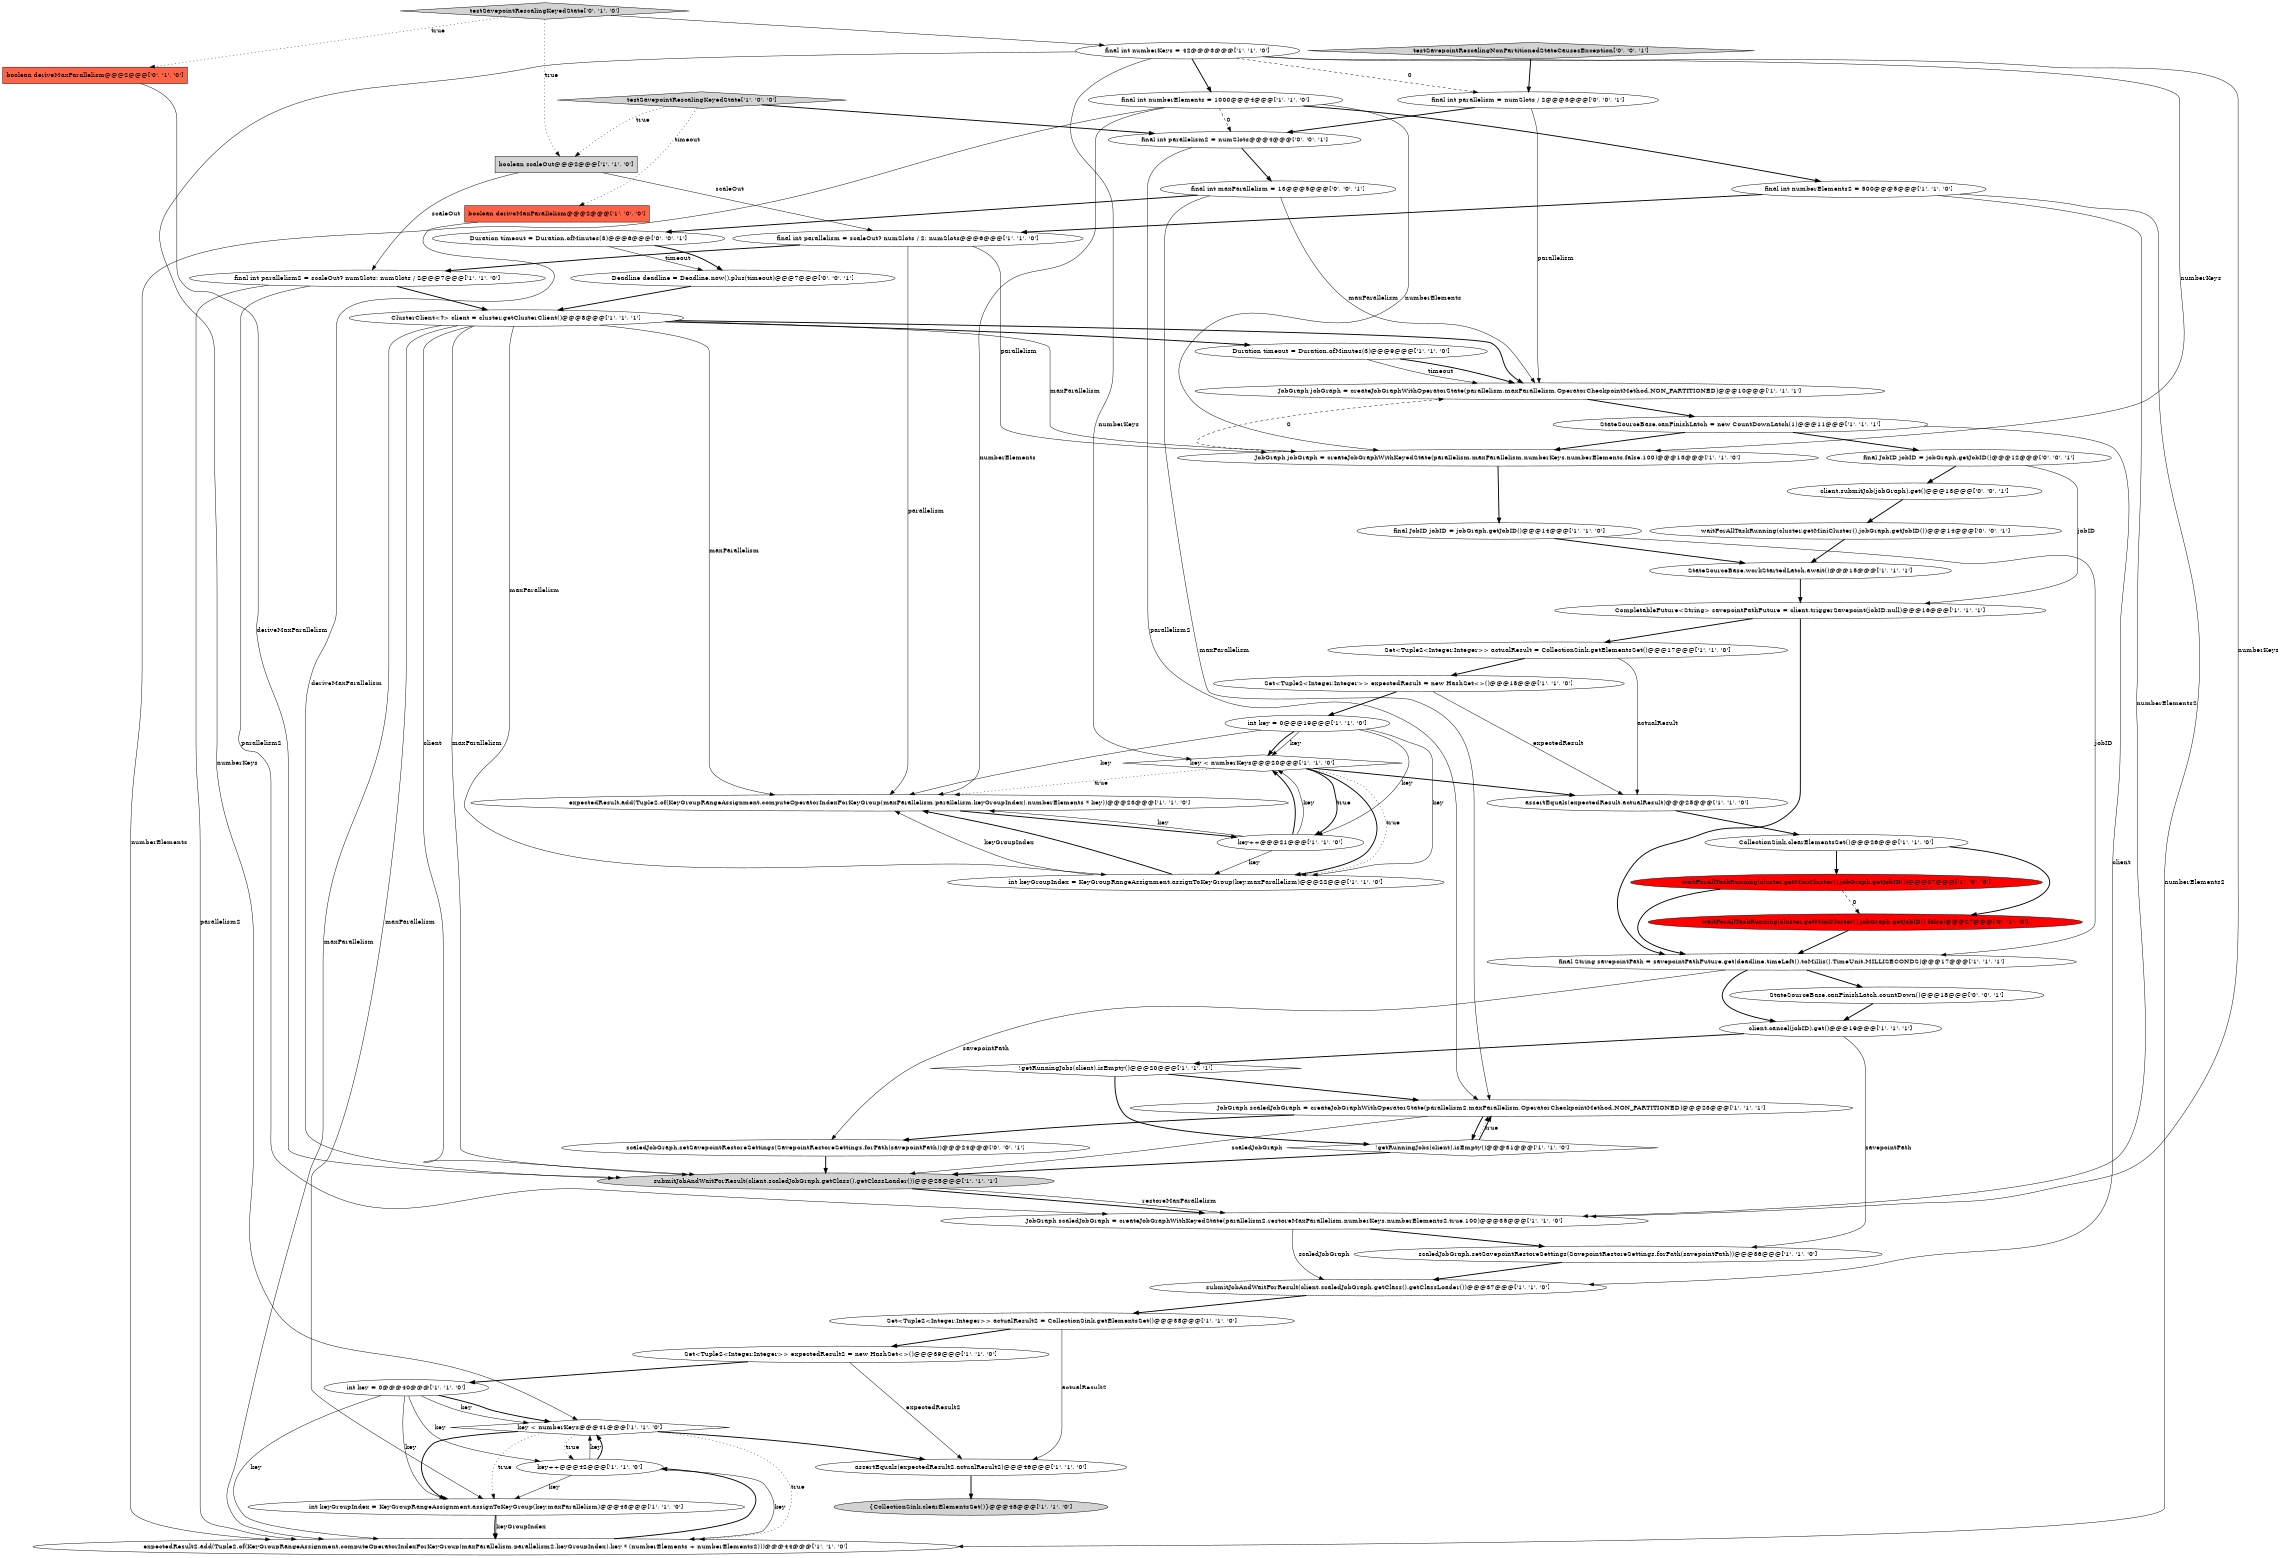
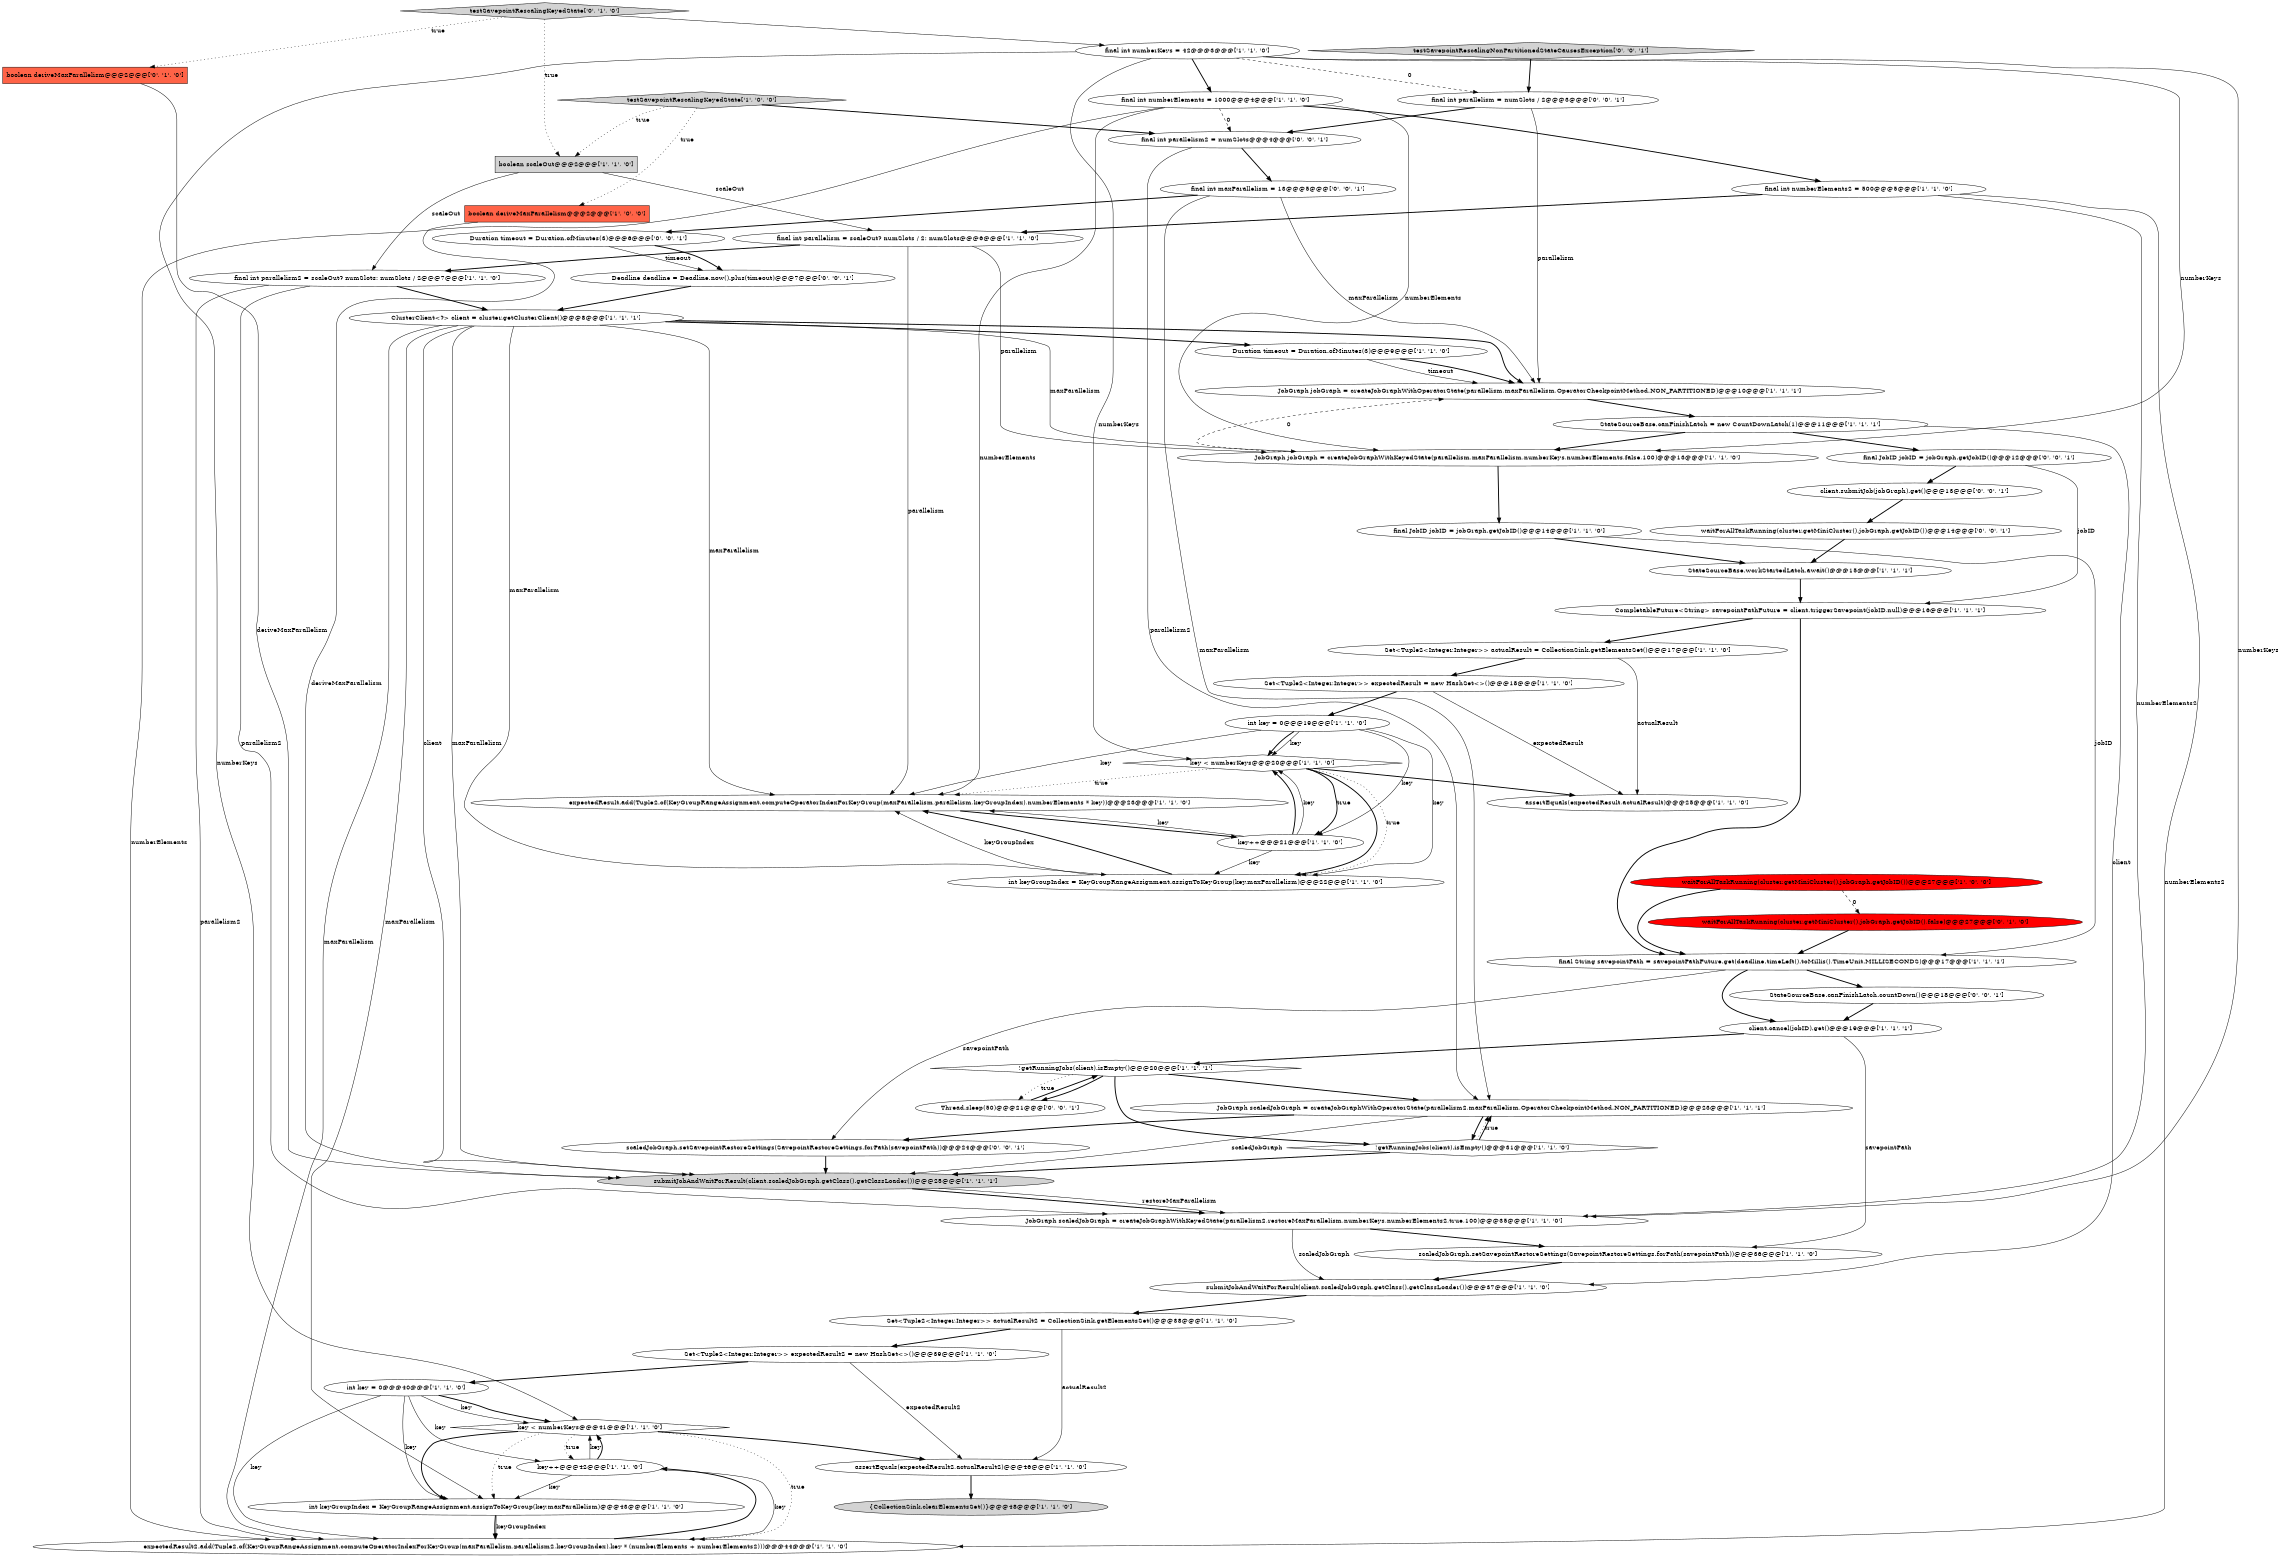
edge "testSavepointRescalingKeyedState['1', '0', '0']" -> "boolean deriveMaxParallelism@@@2@@@['1', '0', '0']": label "timeout" -> "true"
node "CollectionSink.clearElementsSet()@@@26@@@['1', '1', '0']": removed
node "Thread.sleep(50)@@@21@@@['0', '0', '1']": added
